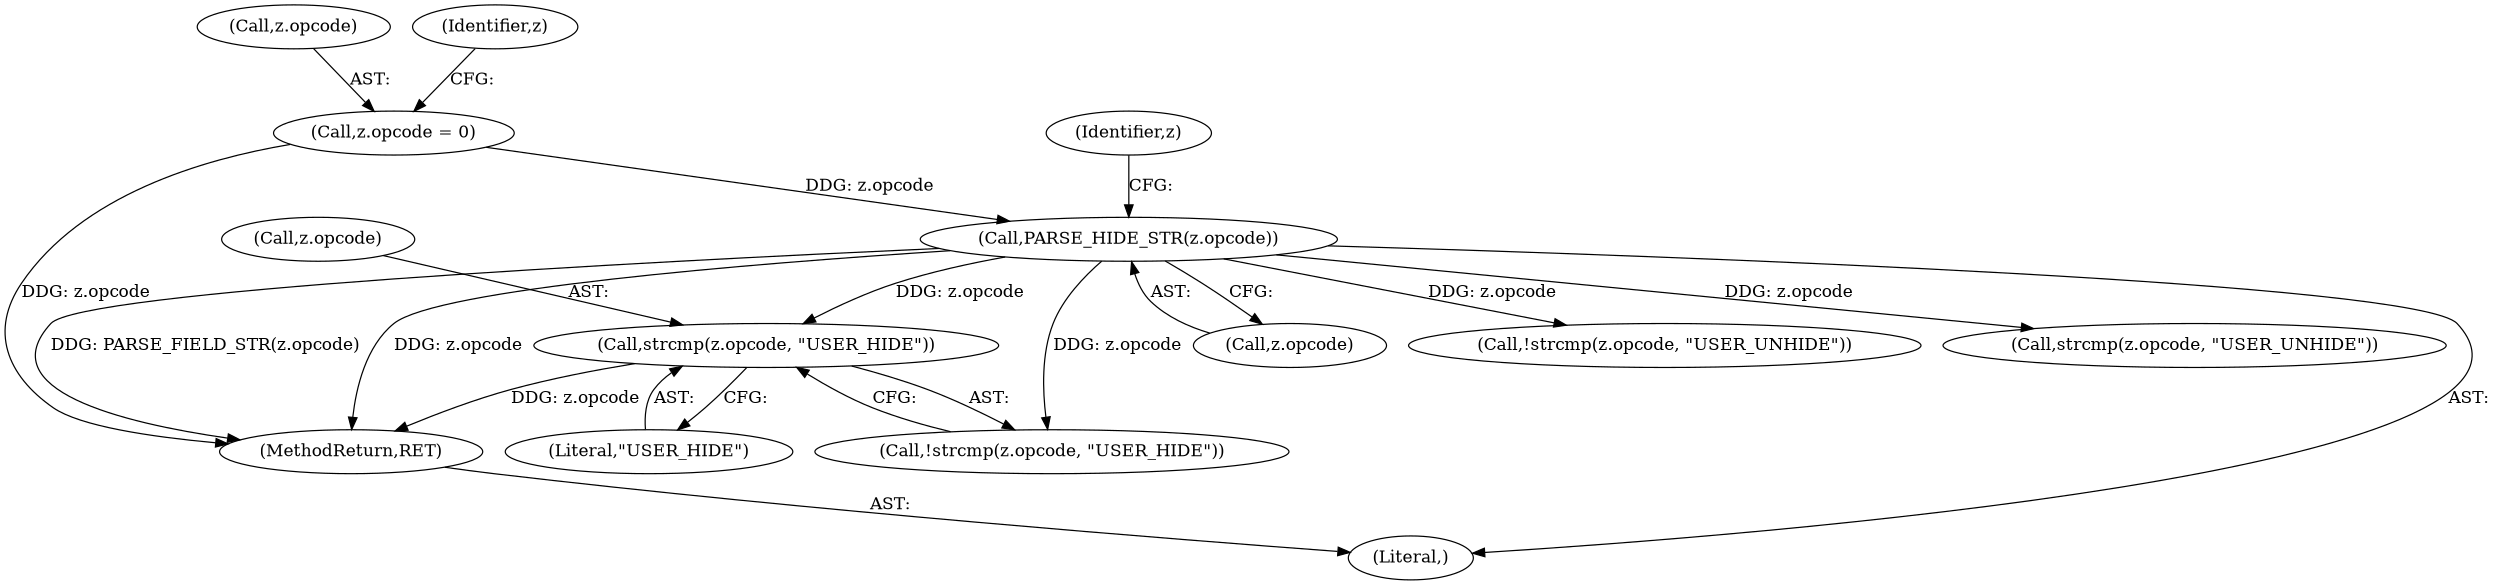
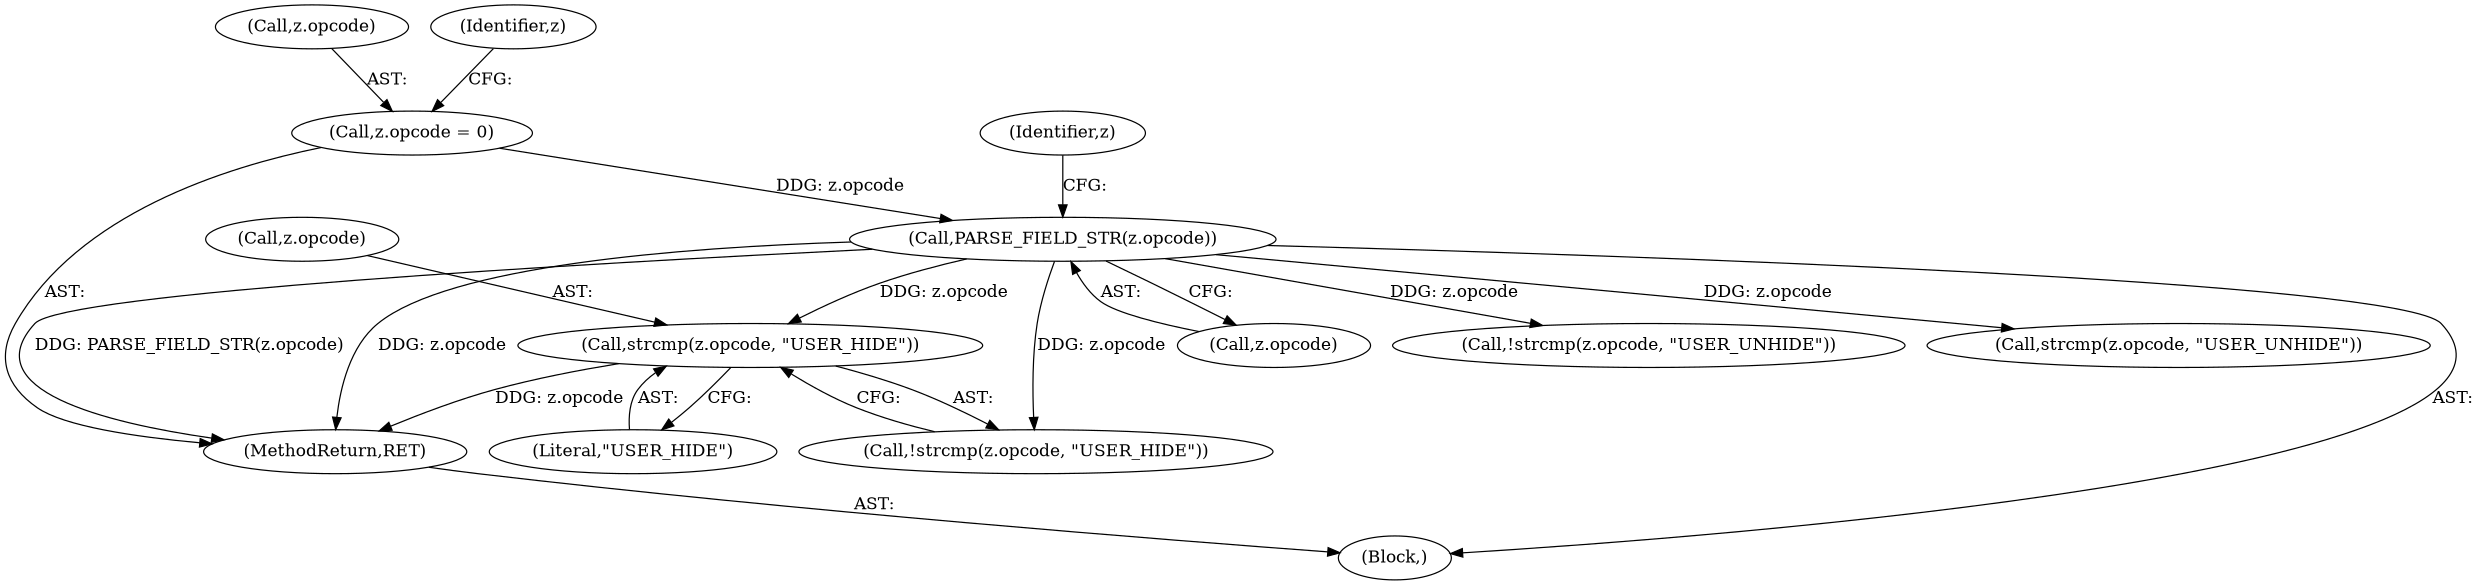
node "(Call,PARSE_HIDE_STR(z.opcode))": label "(Call,PARSE_HIDE_STR(z.opcode))" -> "(Call,PARSE_FIELD_STR(z.opcode))"
edge "(Call,z.opcode = 0)" -> "(MethodReturn,RET)": label "DDG: z.opcode" -> "AST: "
node "(Literal,)": label "(Literal,)" -> "(Block,)"
